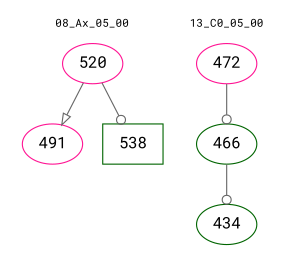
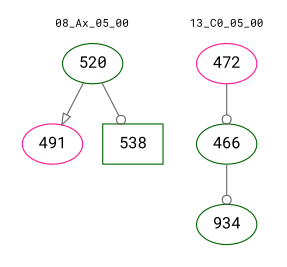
node "520": color deeppink -> darkgreen
node "434": label "434" -> "934"
